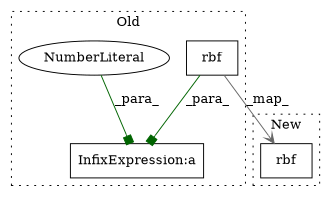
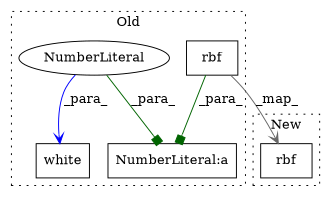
node "white": added
node "InfixExpression:a": label "InfixExpression:a" -> "NumberLiteral:a"
